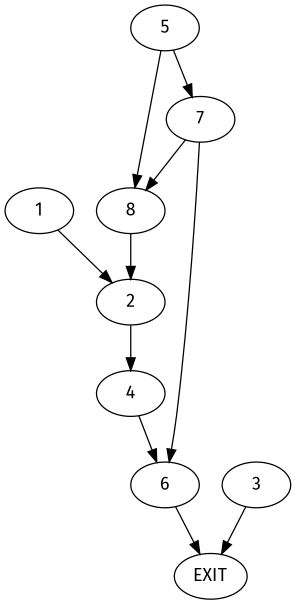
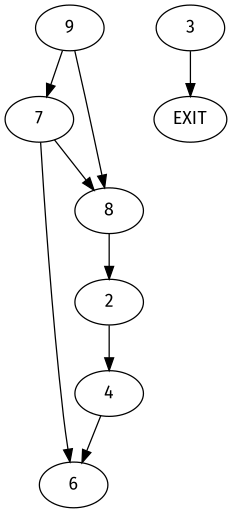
node "5": label "5" -> "9"
node "1": removed
edge "6" -> "EXIT": removed
